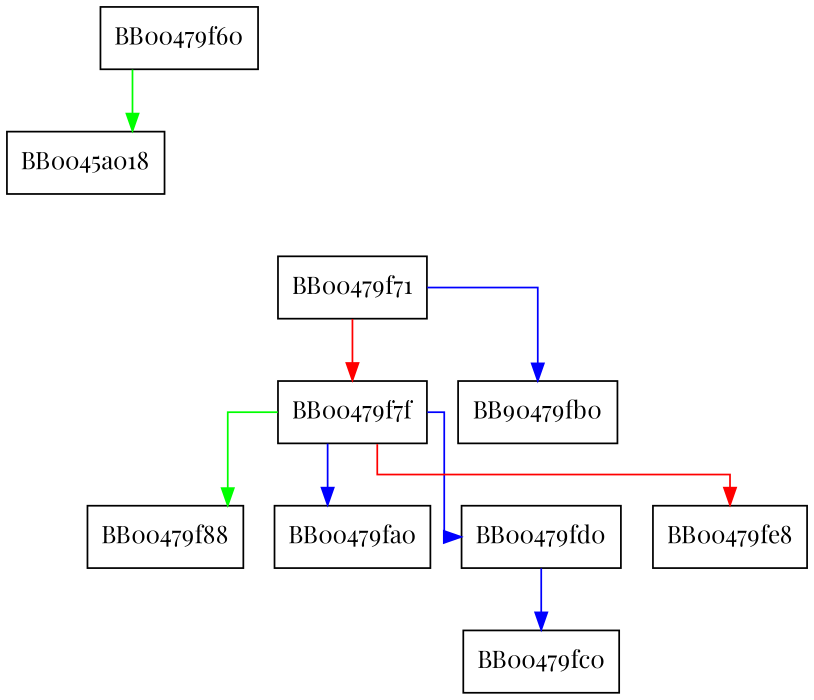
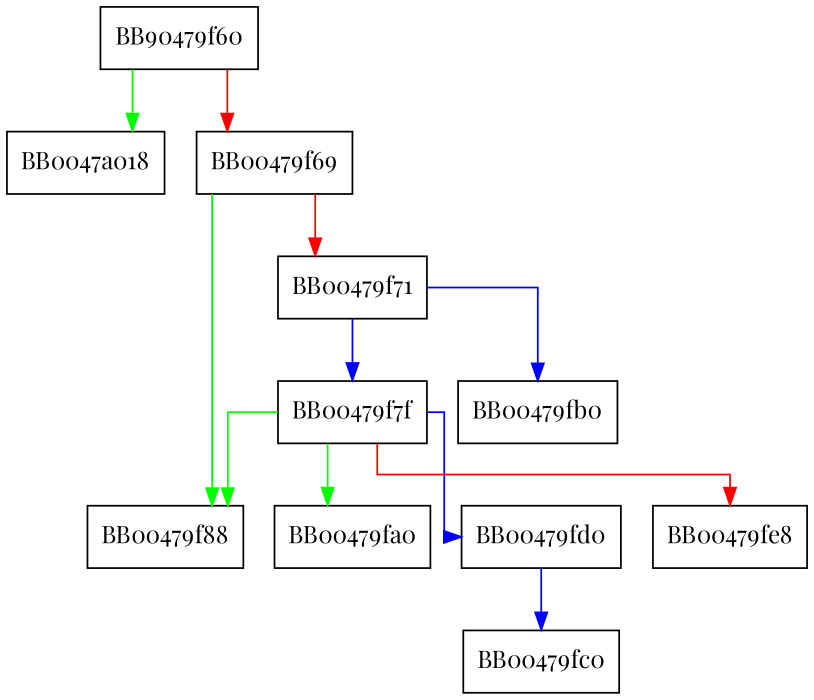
node "BB00479f60": label "BB00479f60" -> "BB90479f60"
node "BB0045a018": label "BB0045a018" -> "BB0047a018"
node "BB00479f69": added
edge "BB00479f71" -> "BB00479f7f": color red -> blue
node "BB90479fb0": label "BB90479fb0" -> "BB00479fb0"
edge "BB00479f7f" -> "BB00479fa0": color blue -> green
